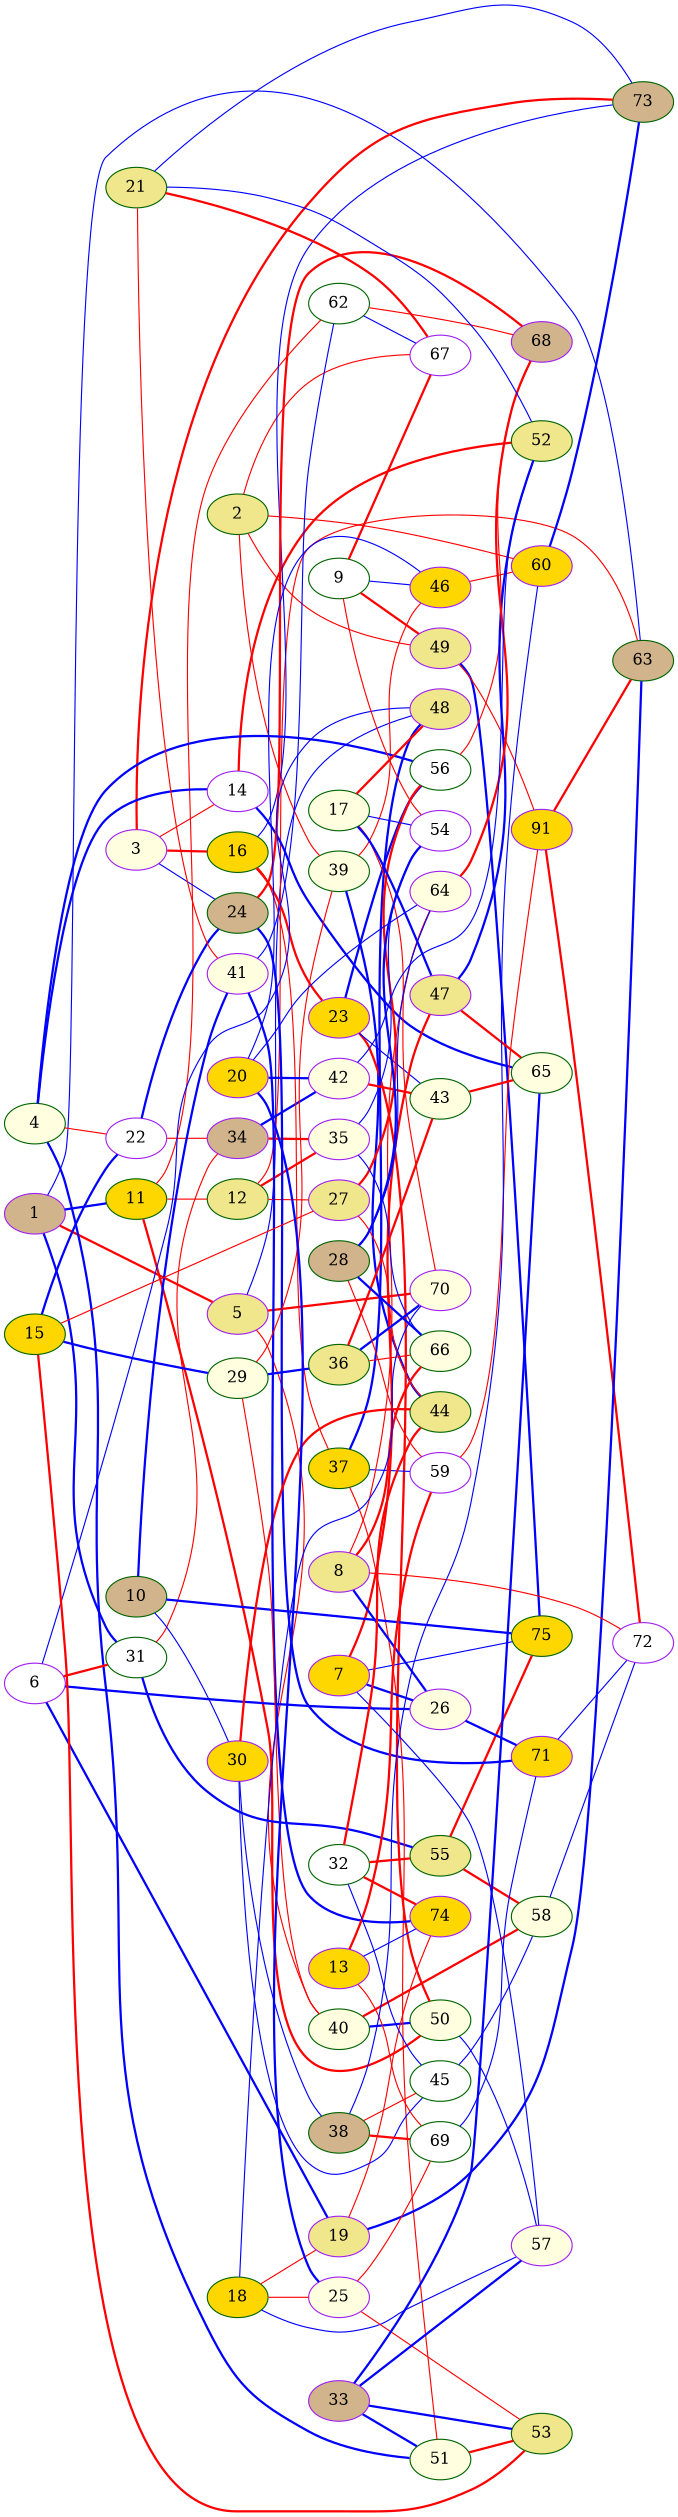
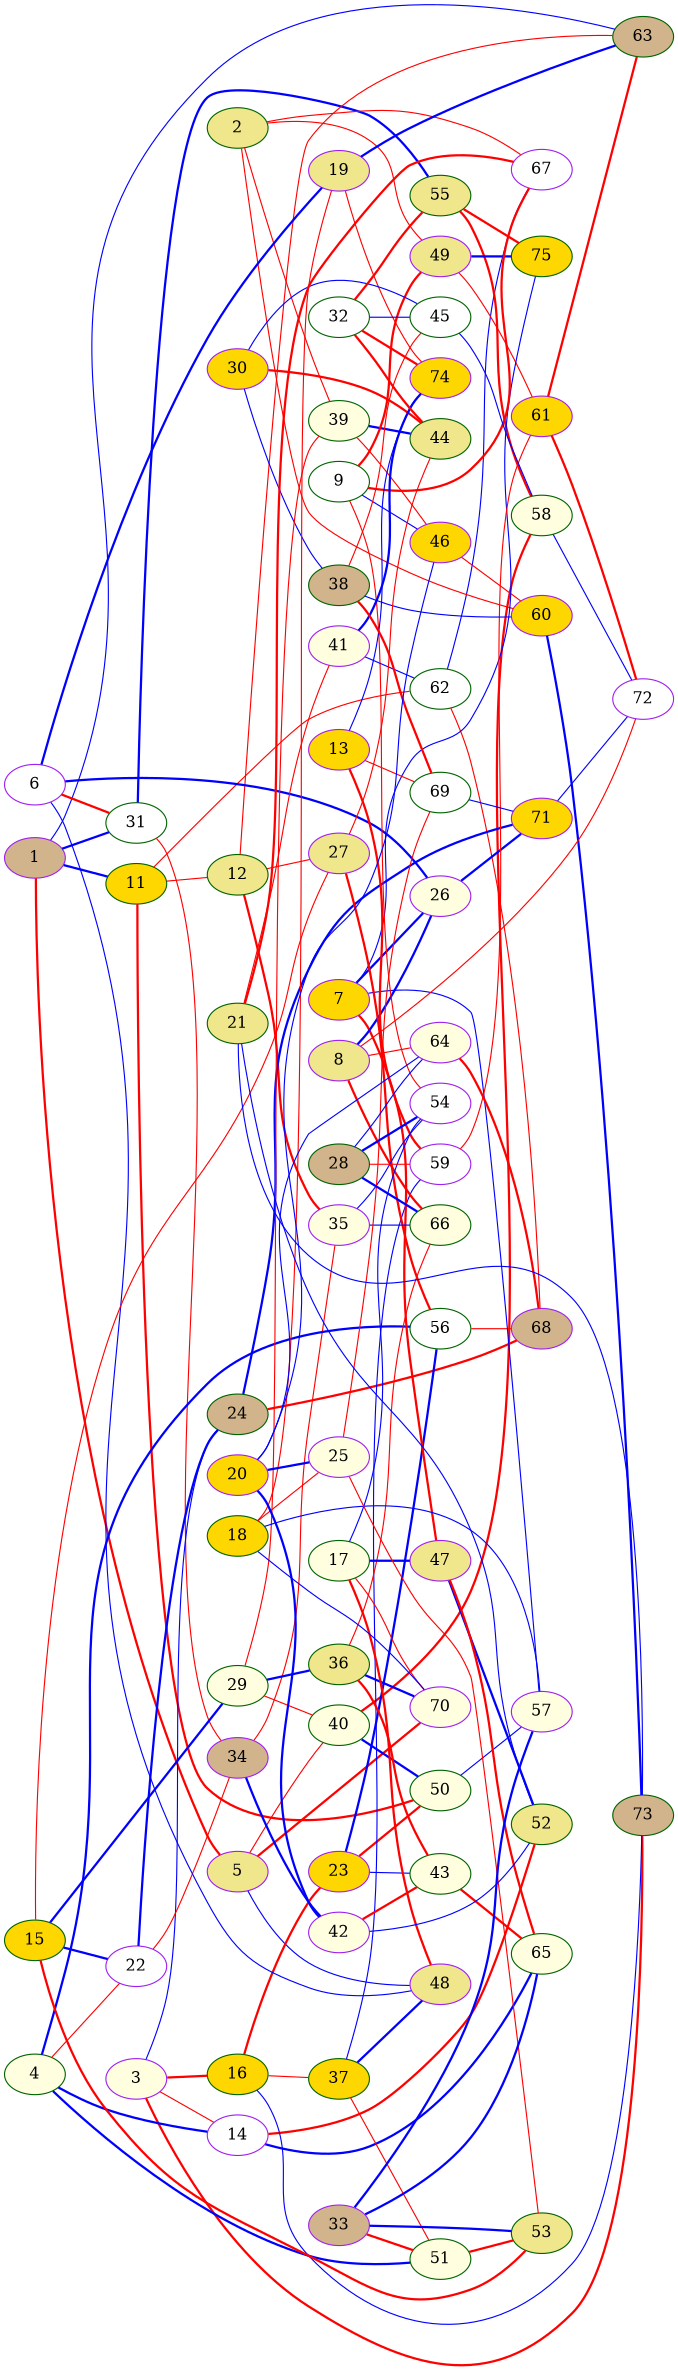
node "91": label "91" -> "61"
edge "34" -- "35": style bold -> solid
node "10": removed
edge "33" -- "51": color blue -> red
